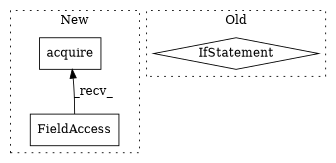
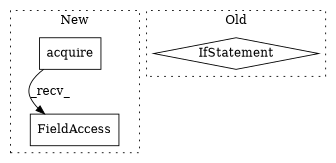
edge "FieldAccess" -> "acquire": reversed
